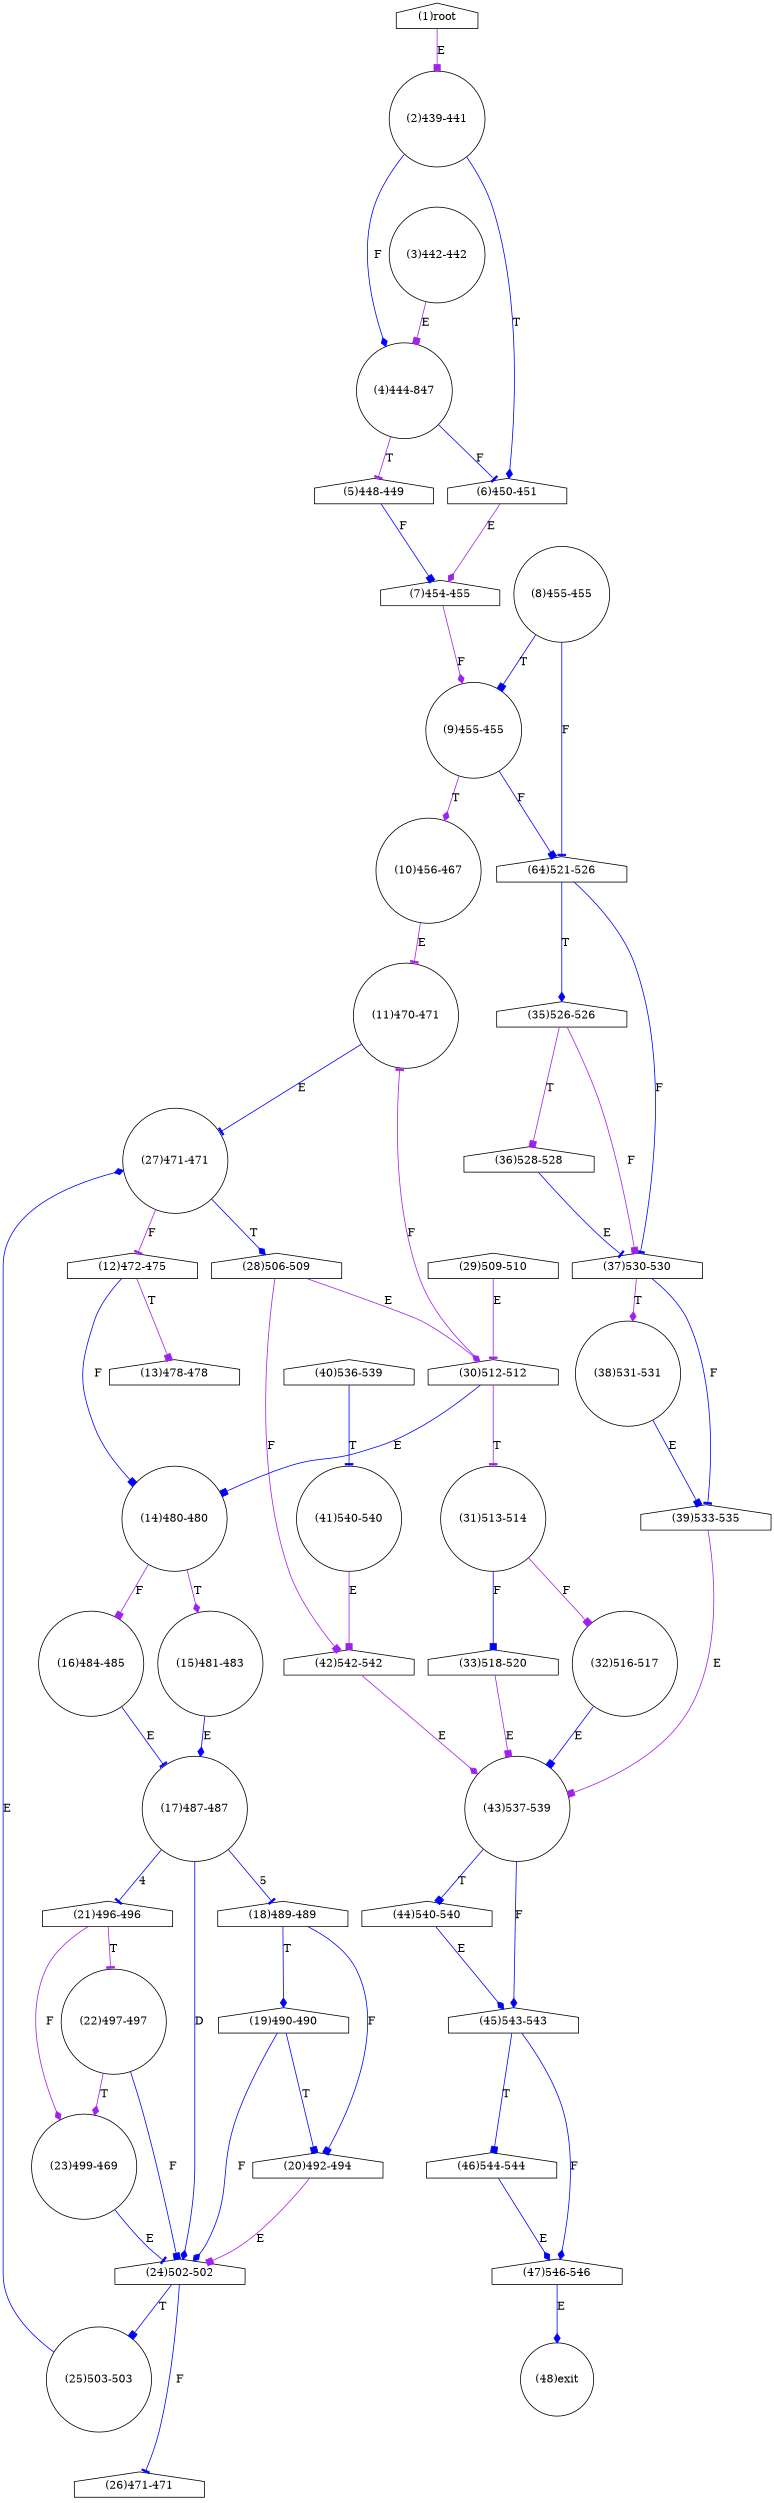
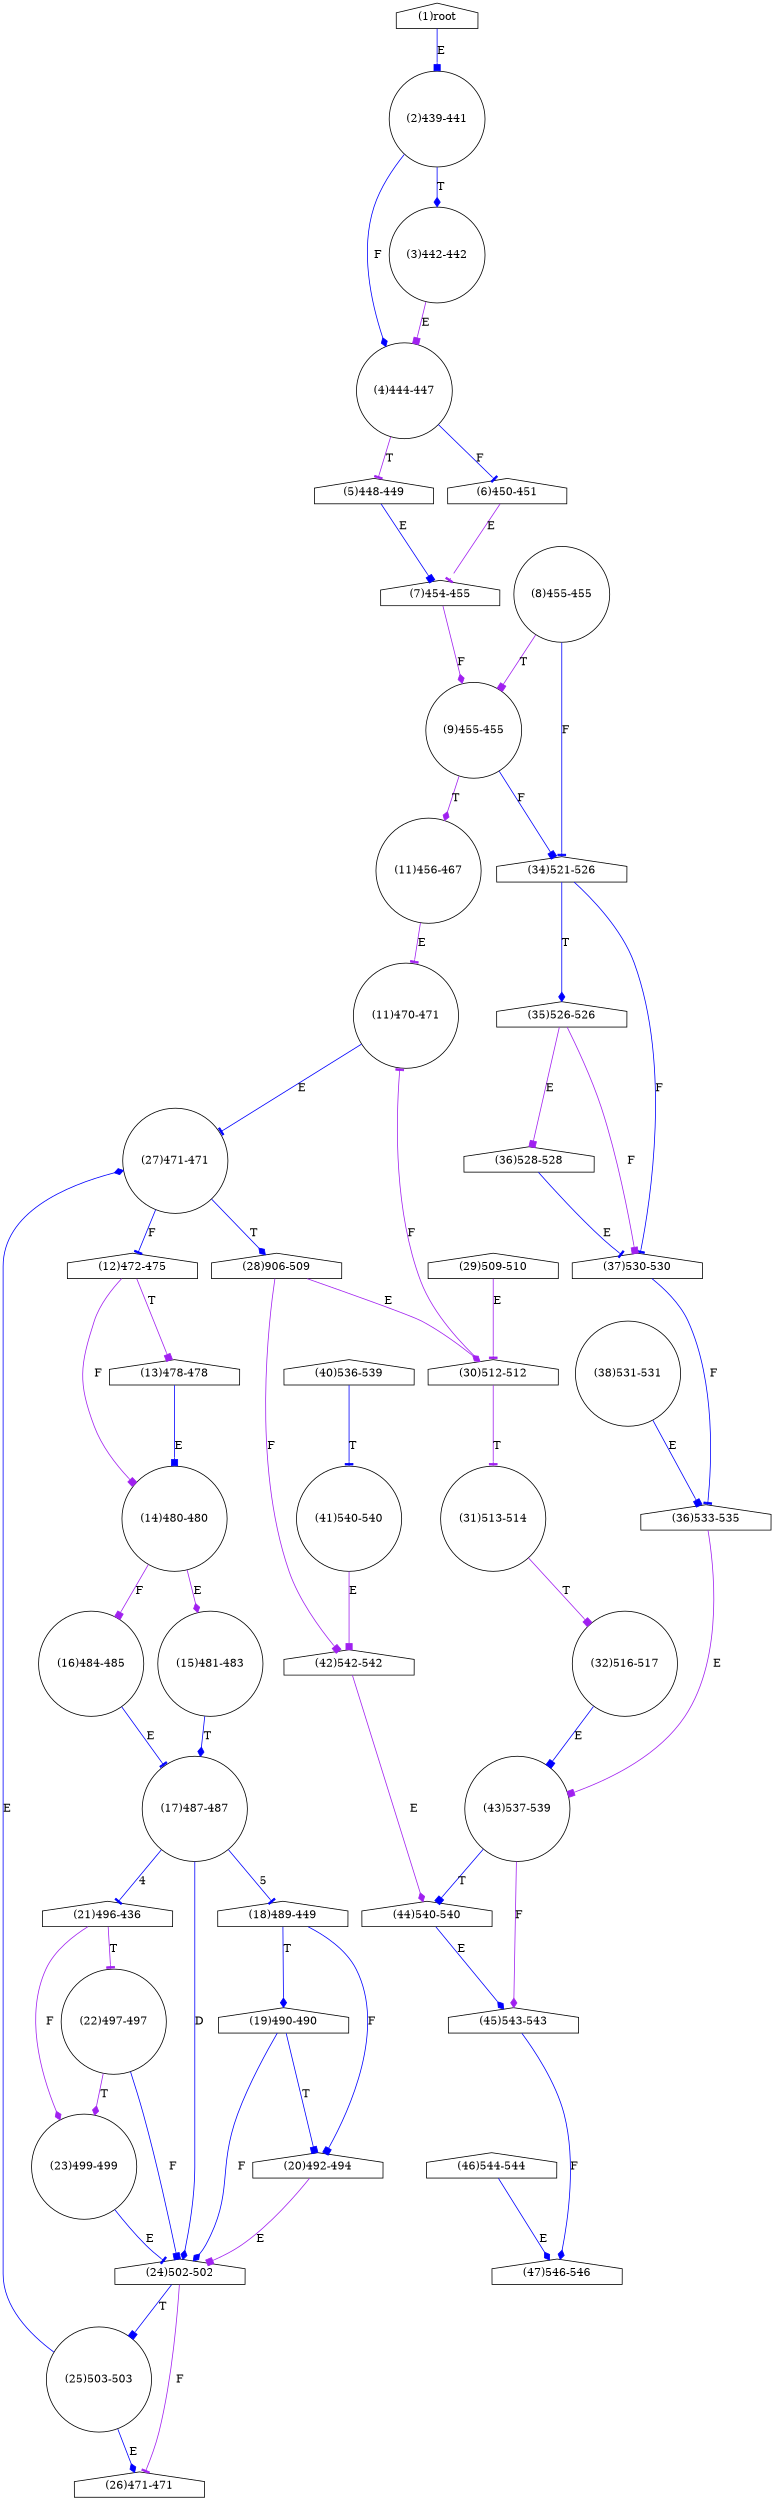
edge "(1)root" -> "(2)439-441": color purple -> blue
edge "(2)439-441" -> "(6)450-451": now "(2)439-441" -> "(3)442-442"
node "(4)444-847": label "(4)444-847" -> "(4)444-447"
edge "(5)448-449" -> "(7)454-455": label "F" -> "E"
edge "(6)450-451" -> "(7)454-455": arrowhead diamond -> tee
edge "(8)455-455" -> "(9)455-455": color blue -> purple
node "(10)456-467": label "(10)456-467" -> "(11)456-467"
node "(64)521-526": label "(64)521-526" -> "(34)521-526"
edge "(35)526-526" -> "(36)528-528": label "T" -> "E"
edge "(27)471-471" -> "(12)472-475": color purple -> blue
node "(28)506-509": label "(28)506-509" -> "(28)906-509"
edge "(37)530-530" -> "(38)531-531": removed, label "T"
edge "(12)472-475" -> "(14)480-480": color blue -> purple
edge "(30)512-512" -> "(14)480-480": now "(13)478-478" -> "(14)480-480"
node "(39)533-535": label "(39)533-535" -> "(36)533-535"
edge "(14)480-480" -> "(15)481-483": label "T" -> "E"
edge "(31)513-514" -> "(32)516-517": label "F" -> "T"
node "(33)518-520": removed
edge "(42)542-542" -> "(43)537-539": now "(42)542-542" -> "(44)540-540"
edge "(15)481-483" -> "(17)487-487": label "E" -> "T"
node "(21)496-496": label "(21)496-496" -> "(21)496-436"
node "(18)489-489": label "(18)489-489" -> "(18)489-449"
edge "(43)537-539" -> "(45)543-543": color blue -> purple
edge "(45)543-543" -> "(46)544-544": removed, label "T"
node "(23)499-469": label "(23)499-469" -> "(23)499-499"
edge "(24)502-502" -> "(26)471-471": color blue -> purple
node "(48)exit": removed
edge "(25)503-503" -> "(26)471-471": added, label "E"
